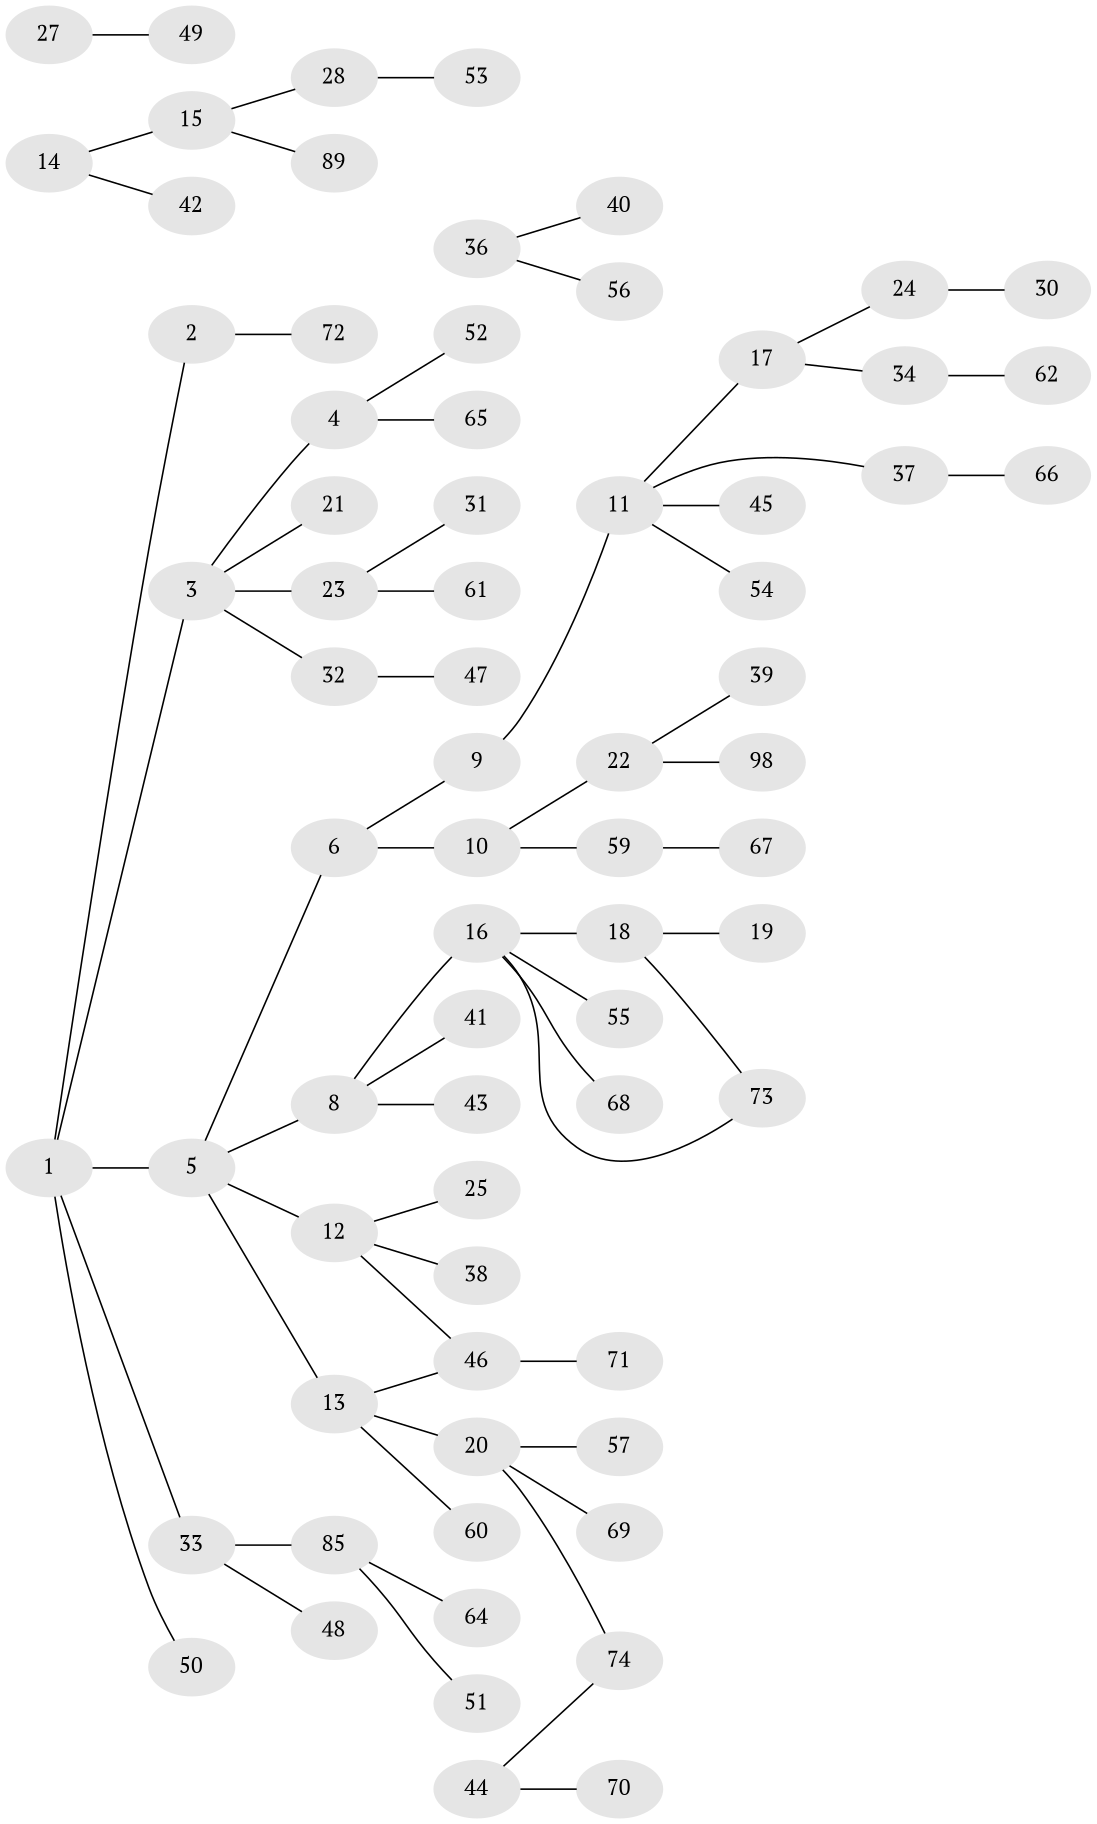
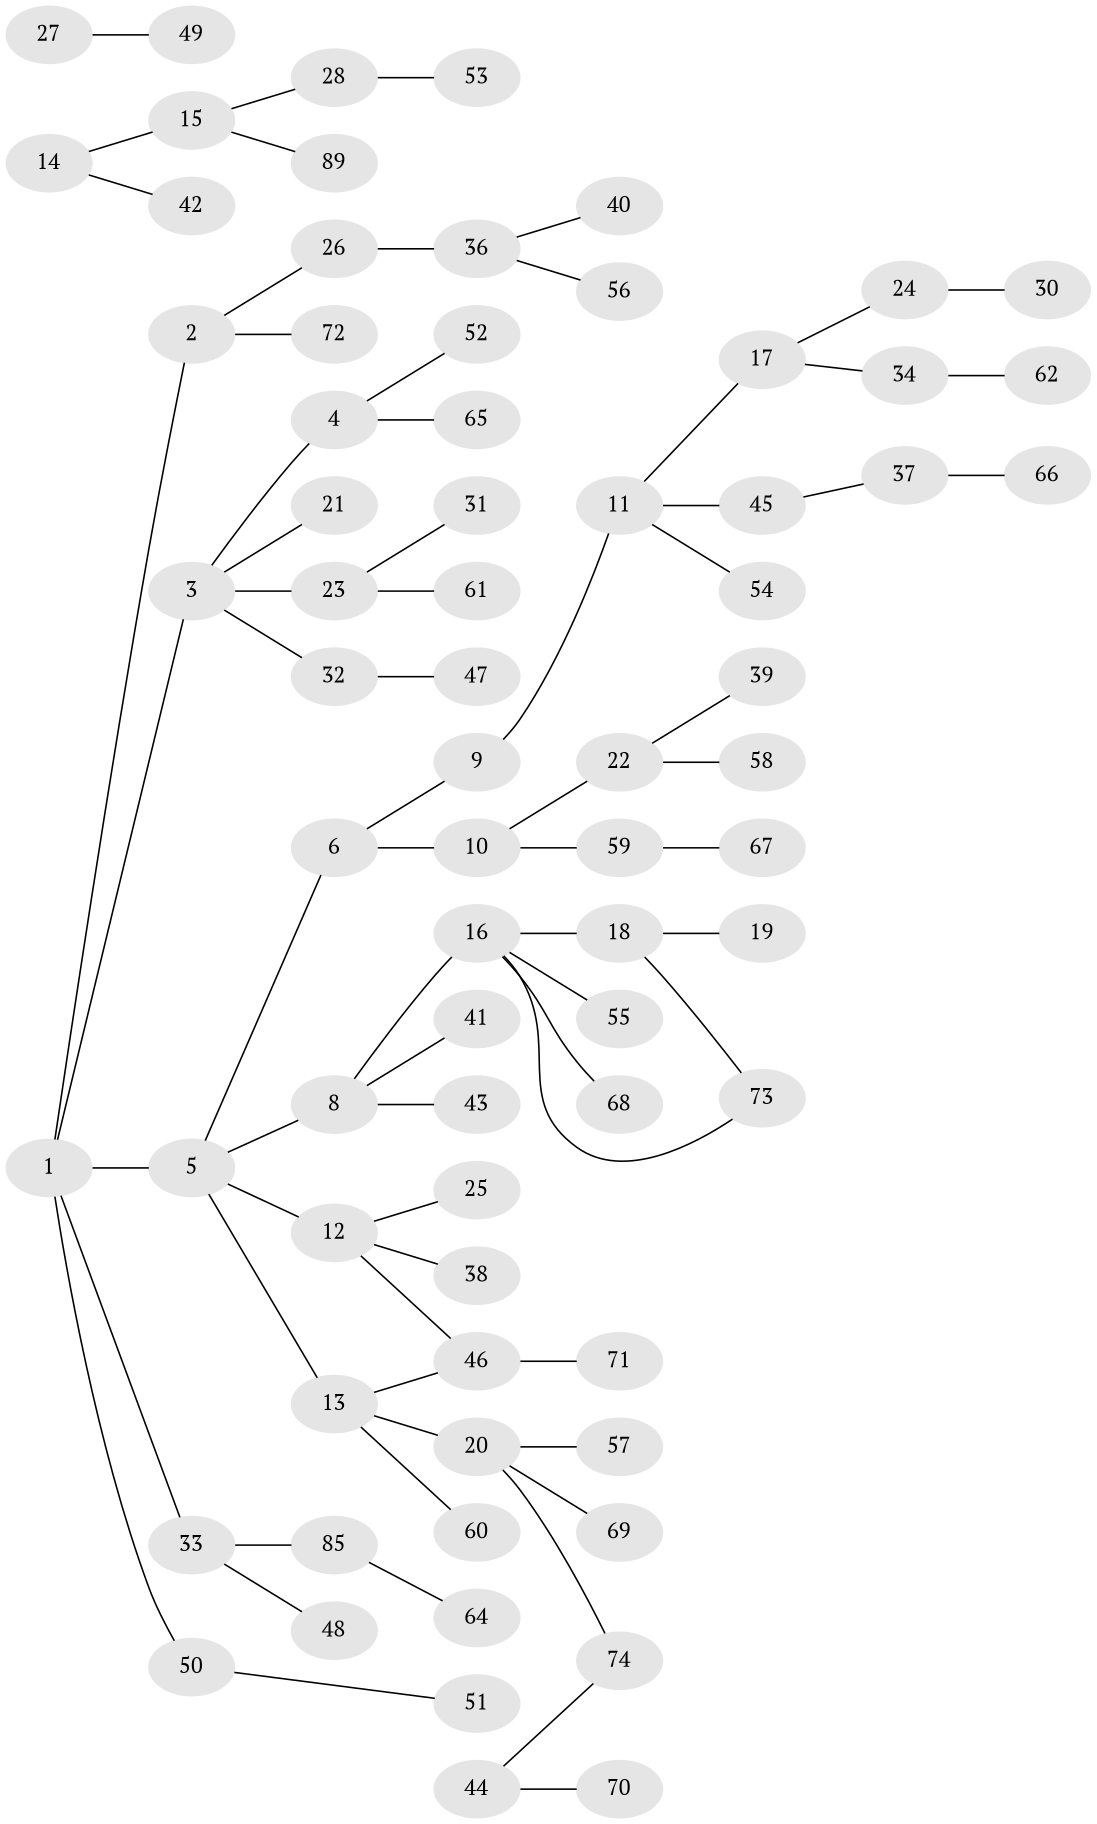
node "26": added
edge "37" -- "11": now "37" -- "45"
node "98": label "98" -> "58"
edge "85" -- "51": now "50" -- "51"
